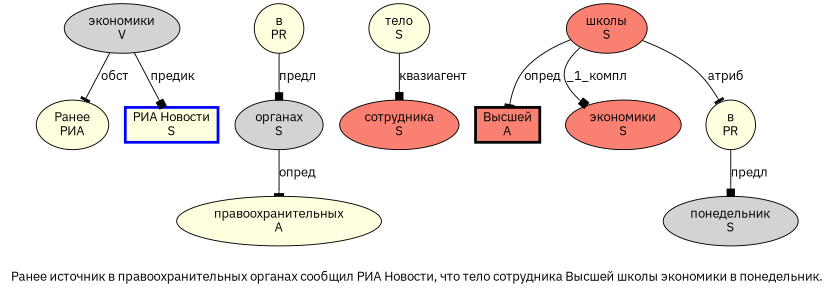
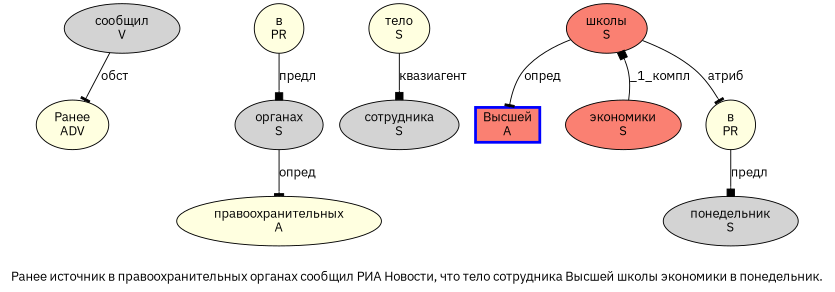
node "экономики V": label "экономики V" -> "сообщил V"
edge "школы S" -> "экономики S": reversed
node "Ранее РИА": label "Ранее РИА" -> "Ранее ADV"
node "РИА Новости S": removed
node "сотрудника S": fillcolor salmon -> lightgrey
node "Высшей A": color black -> blue
